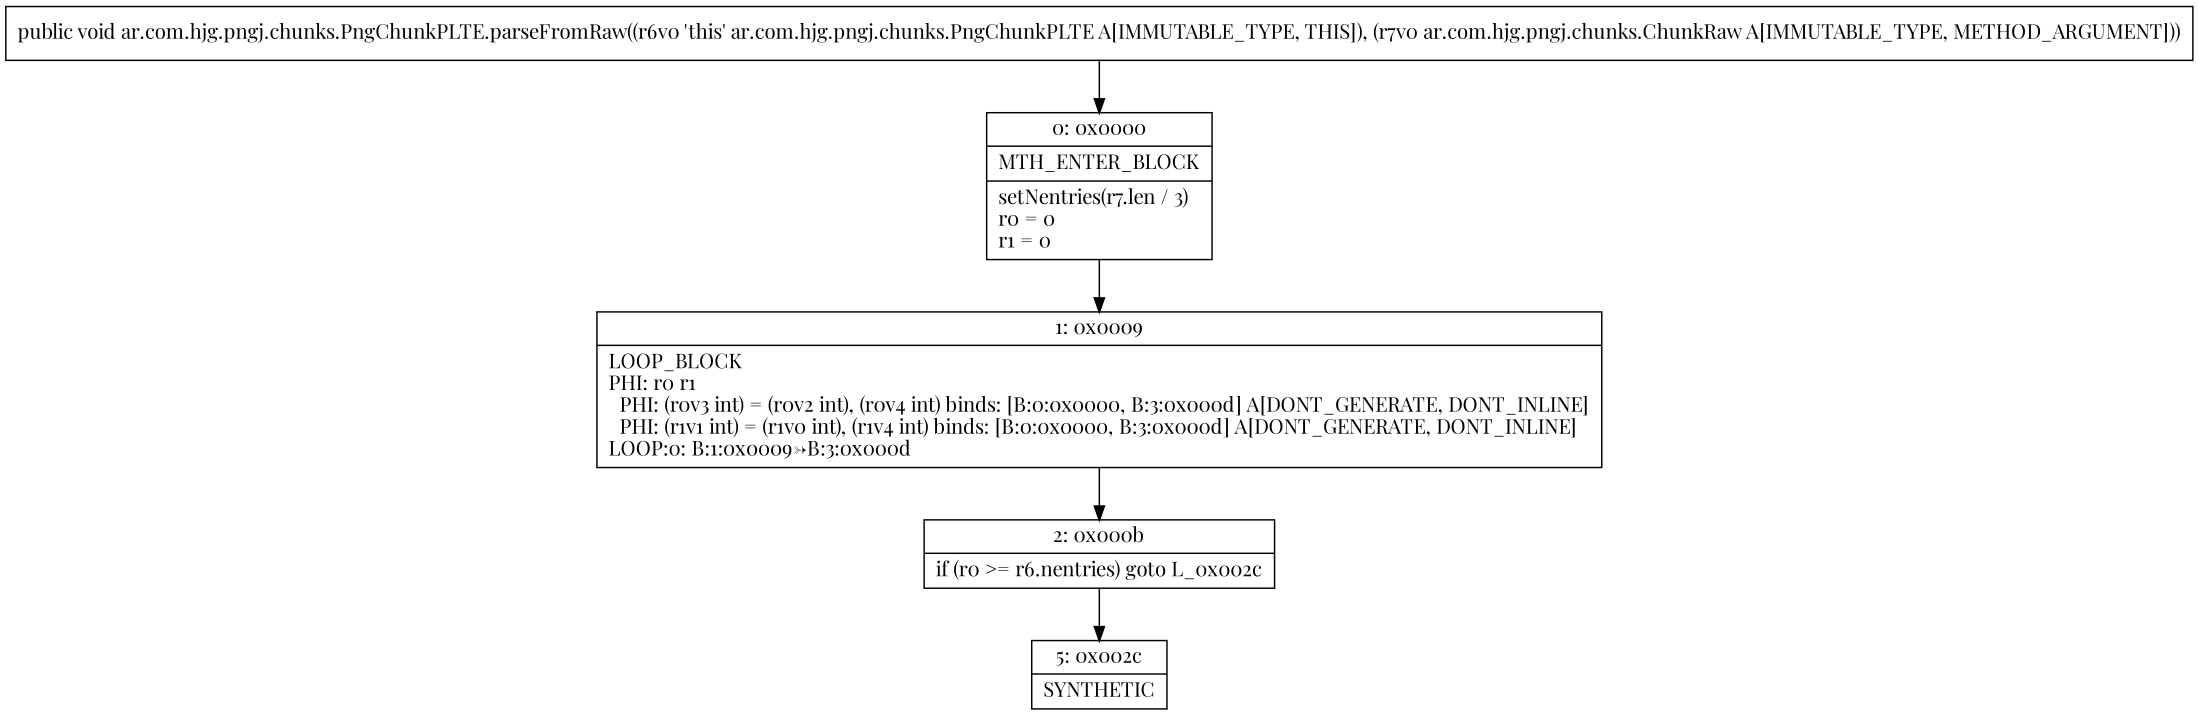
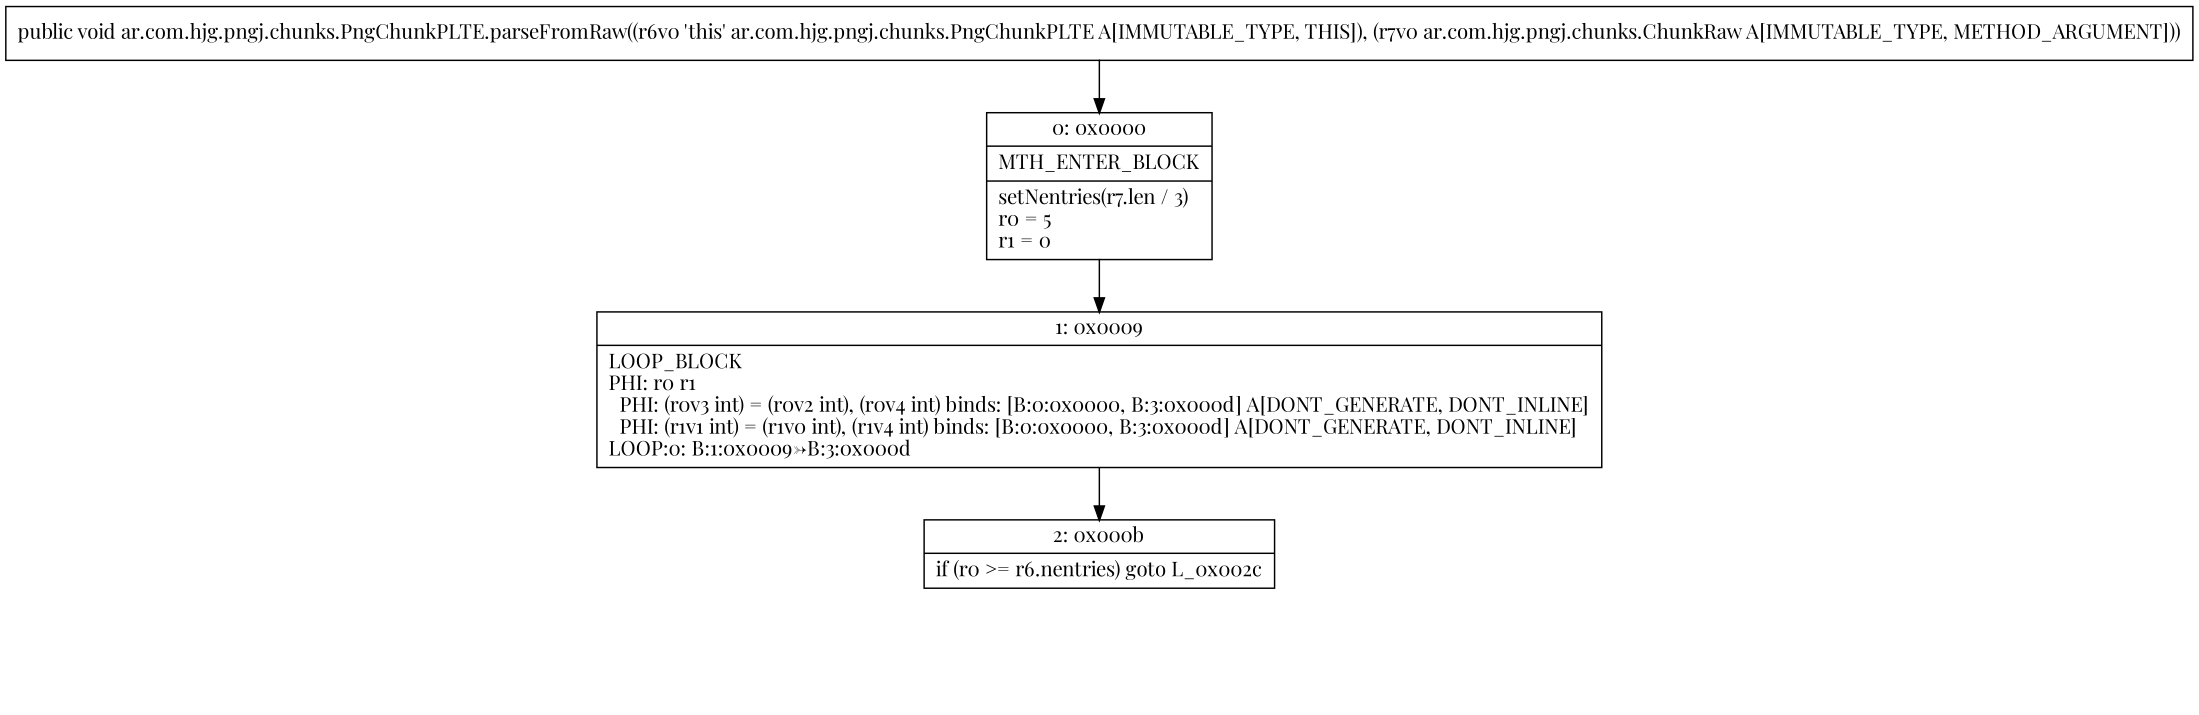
node "0: 0x0000": text "r0 = 0" -> "r0 = 5"
node "5: 0x002c": removed
